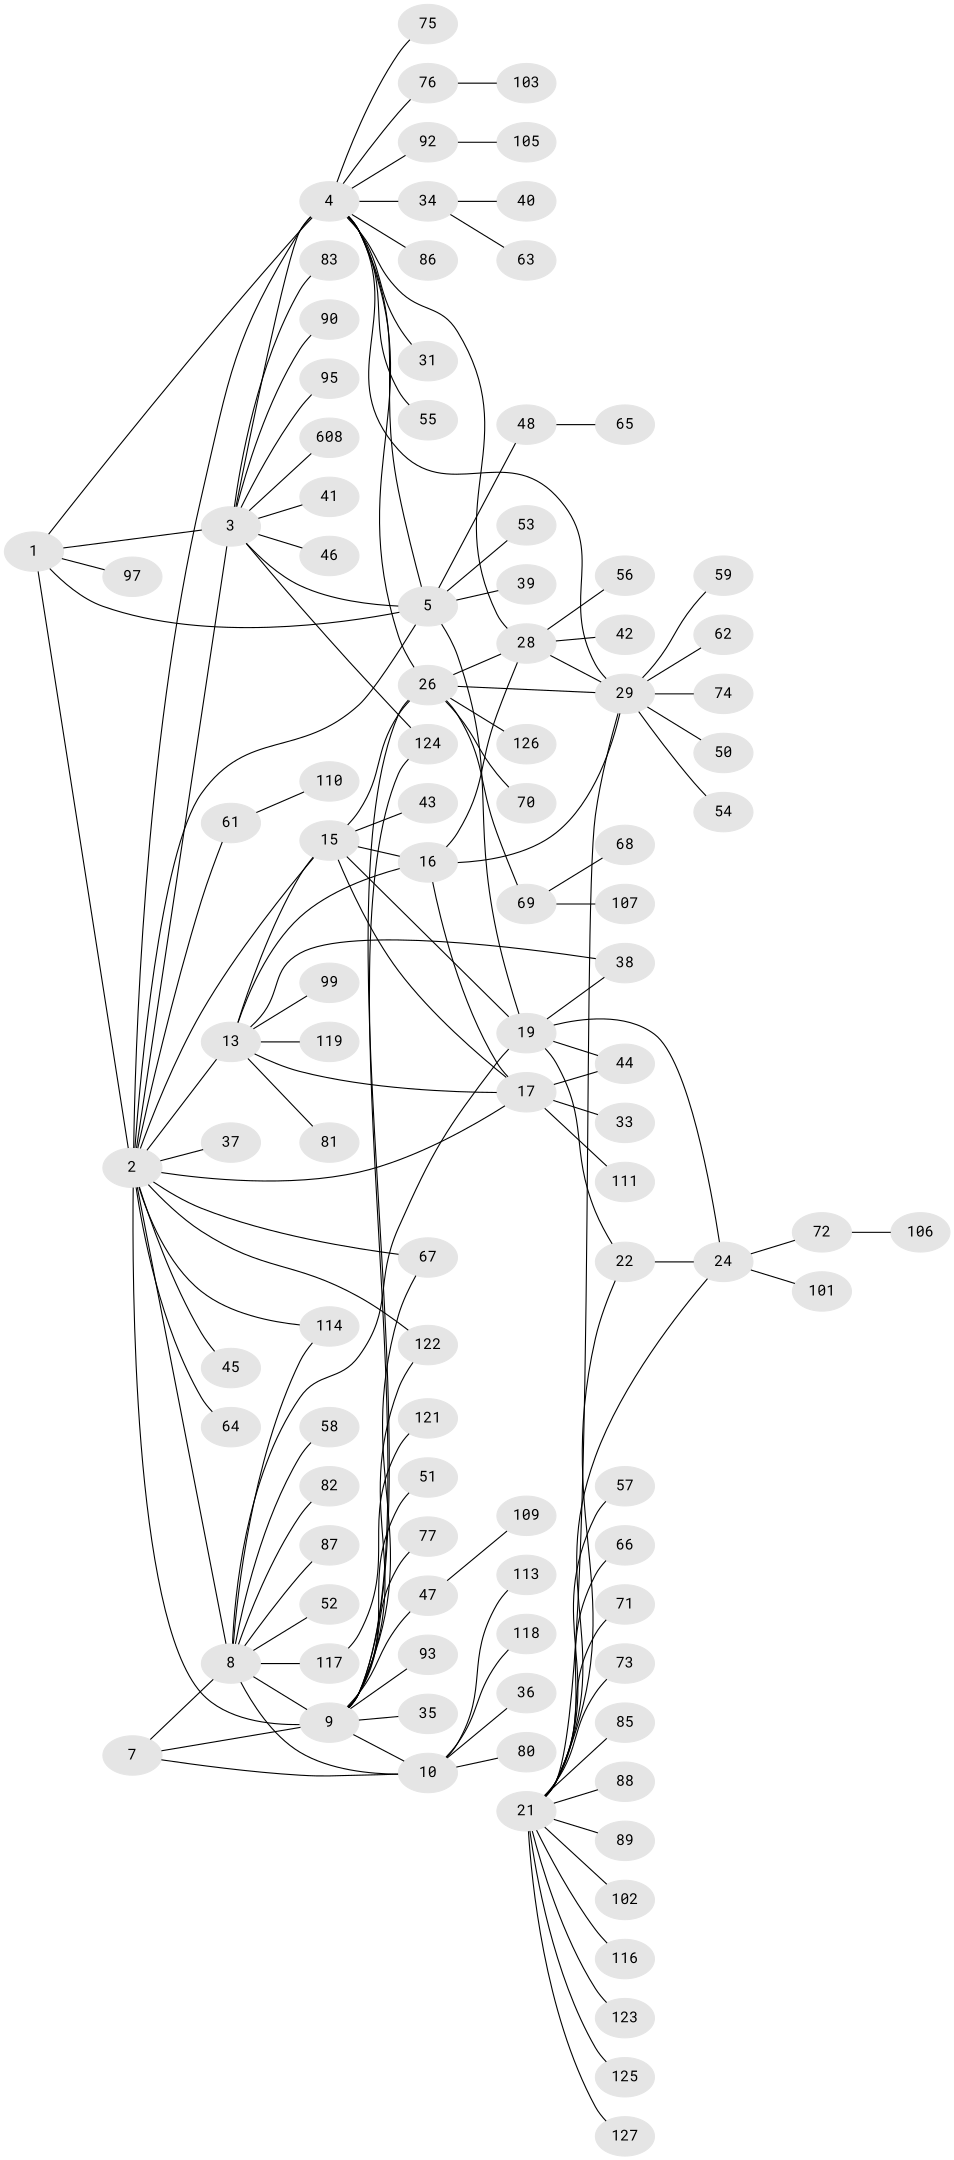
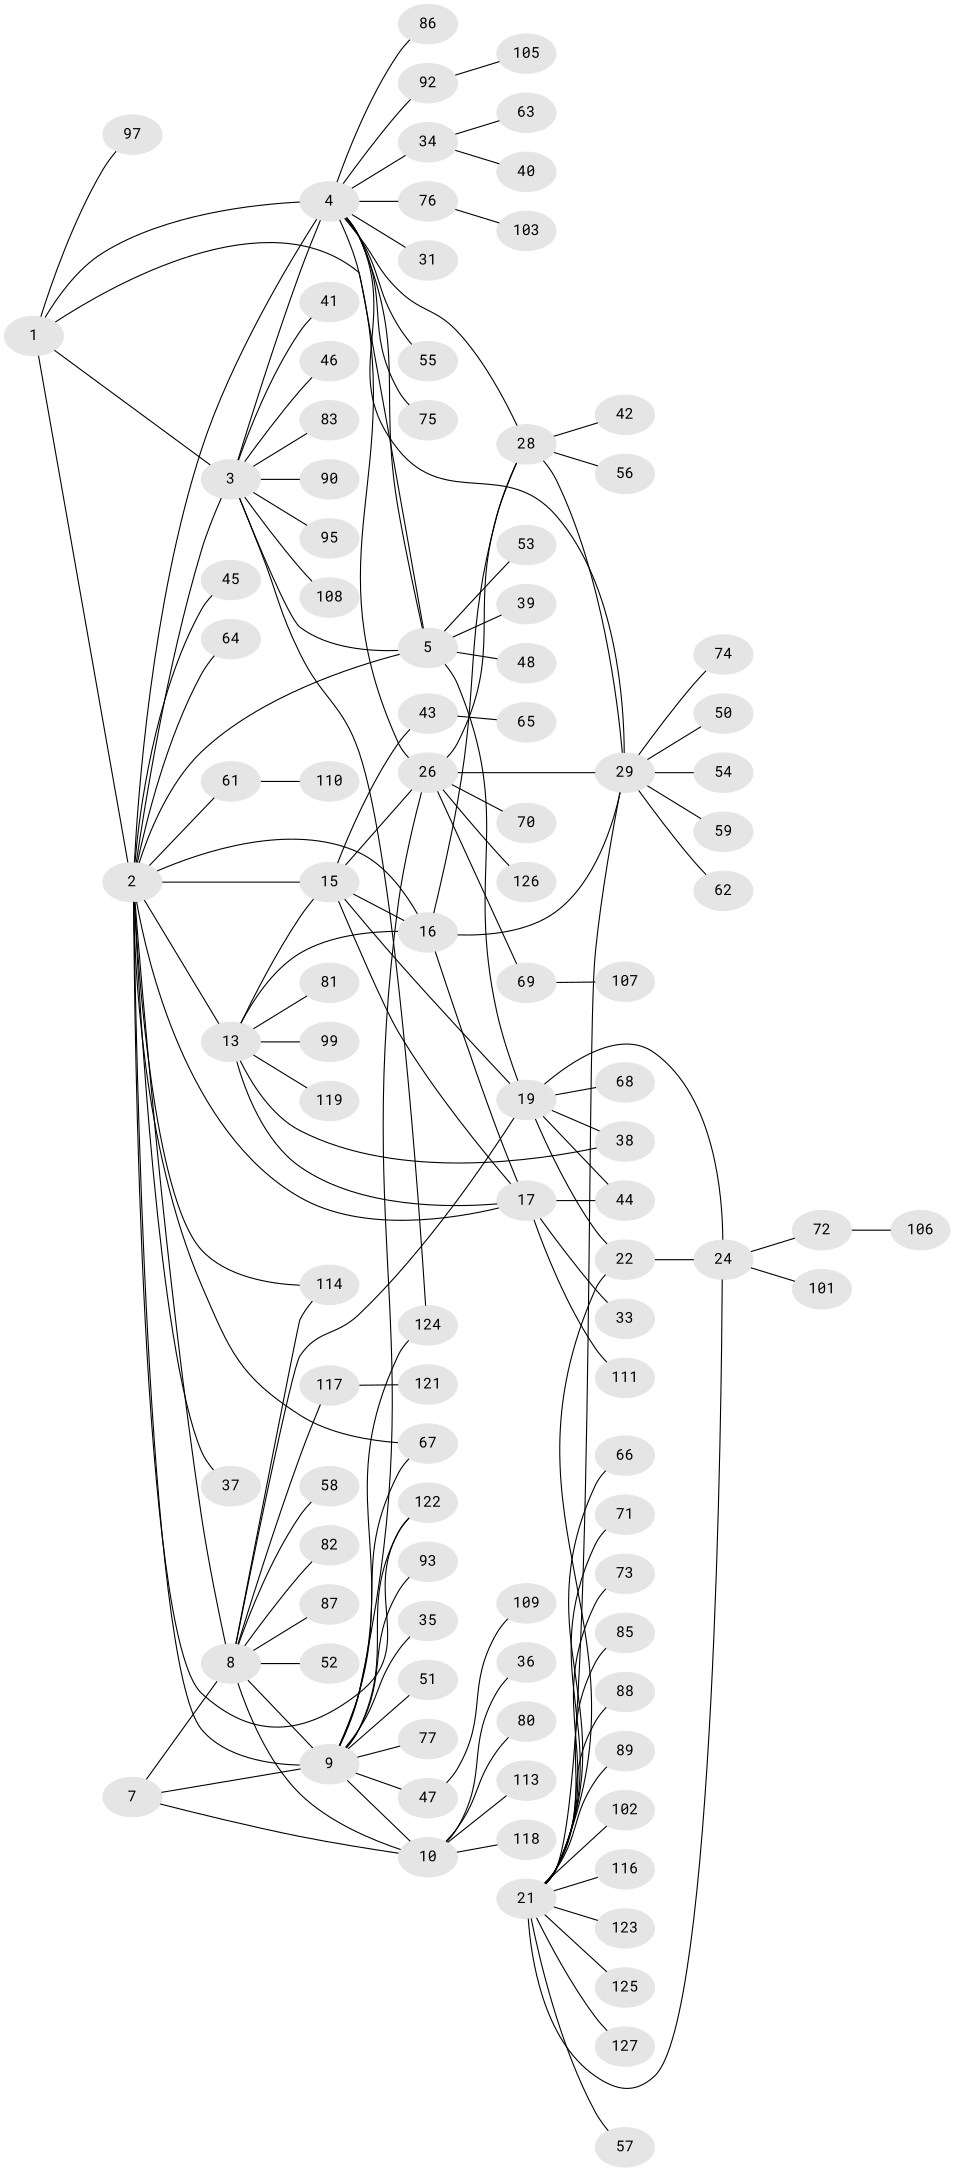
edge "48" -- "65": now "43" -- "65"
node "608": label "608" -> "108"
edge "2" -- "16": added
edge "68" -- "69": now "68" -- "19"
